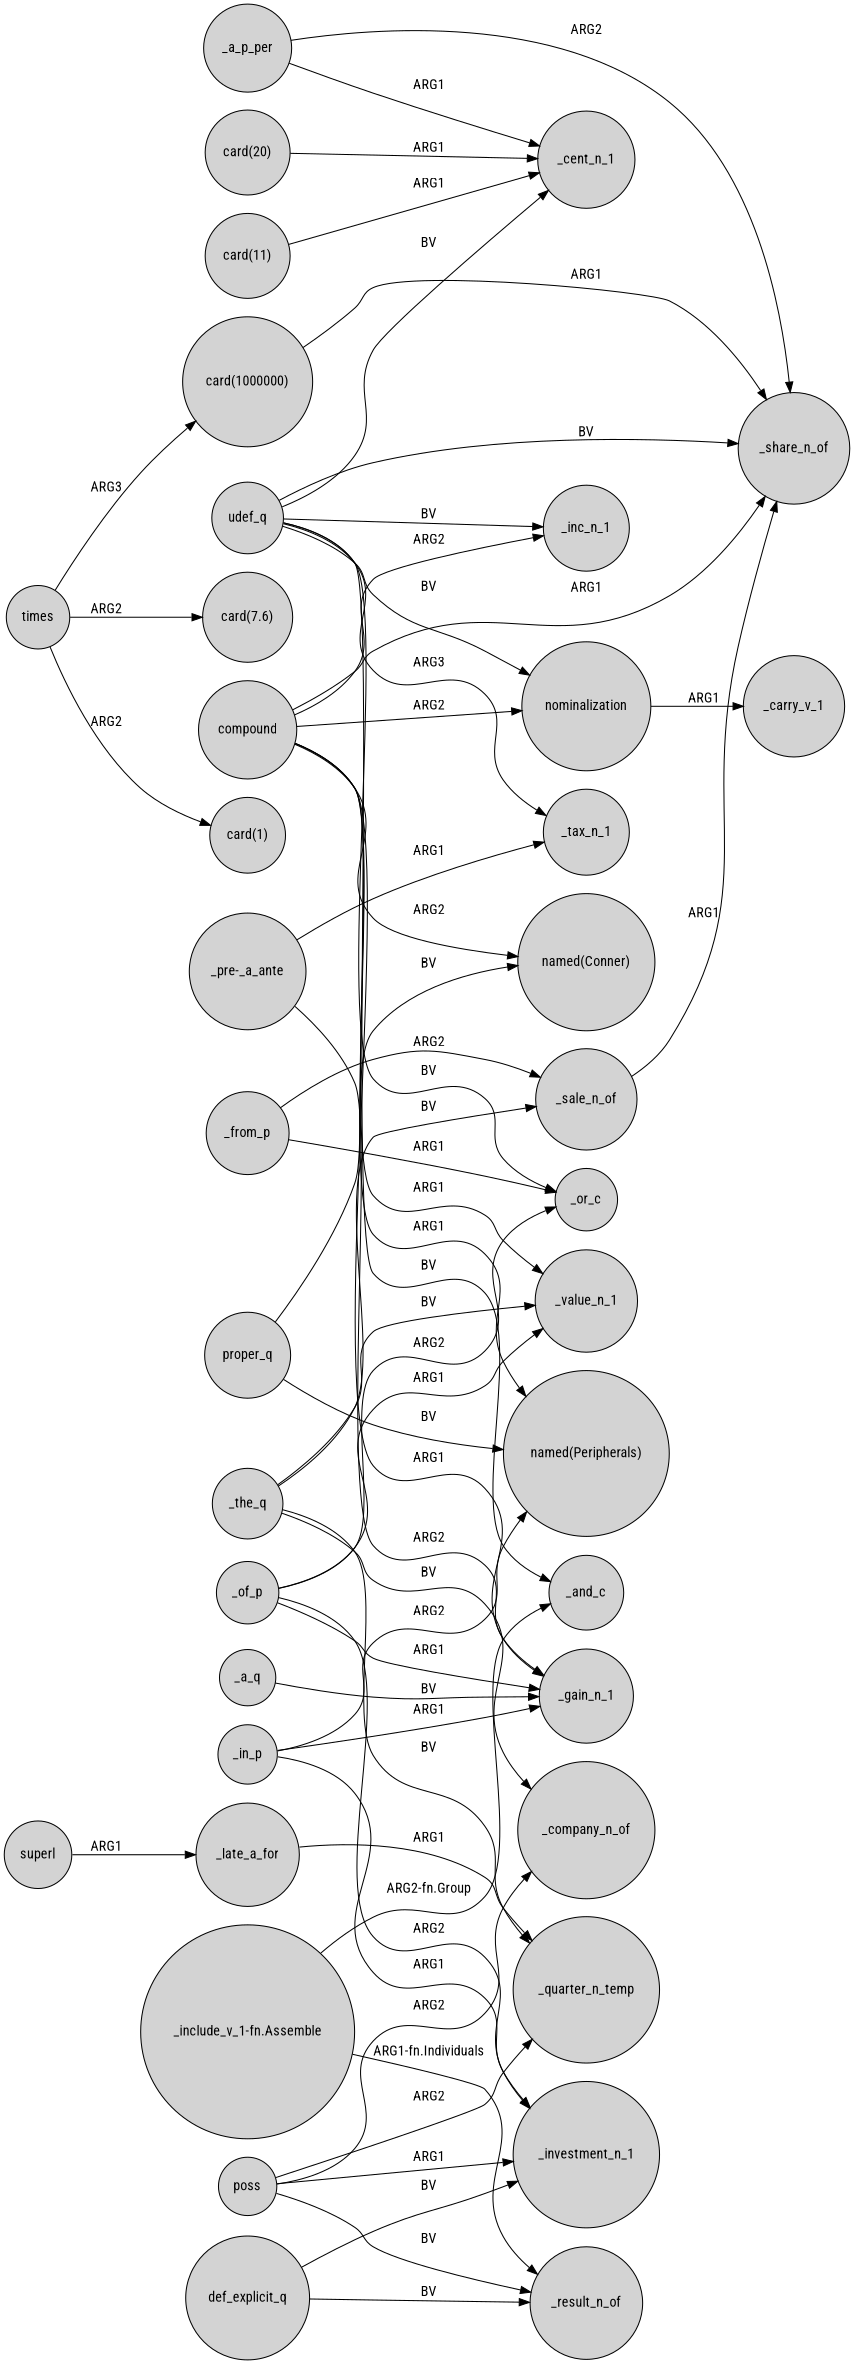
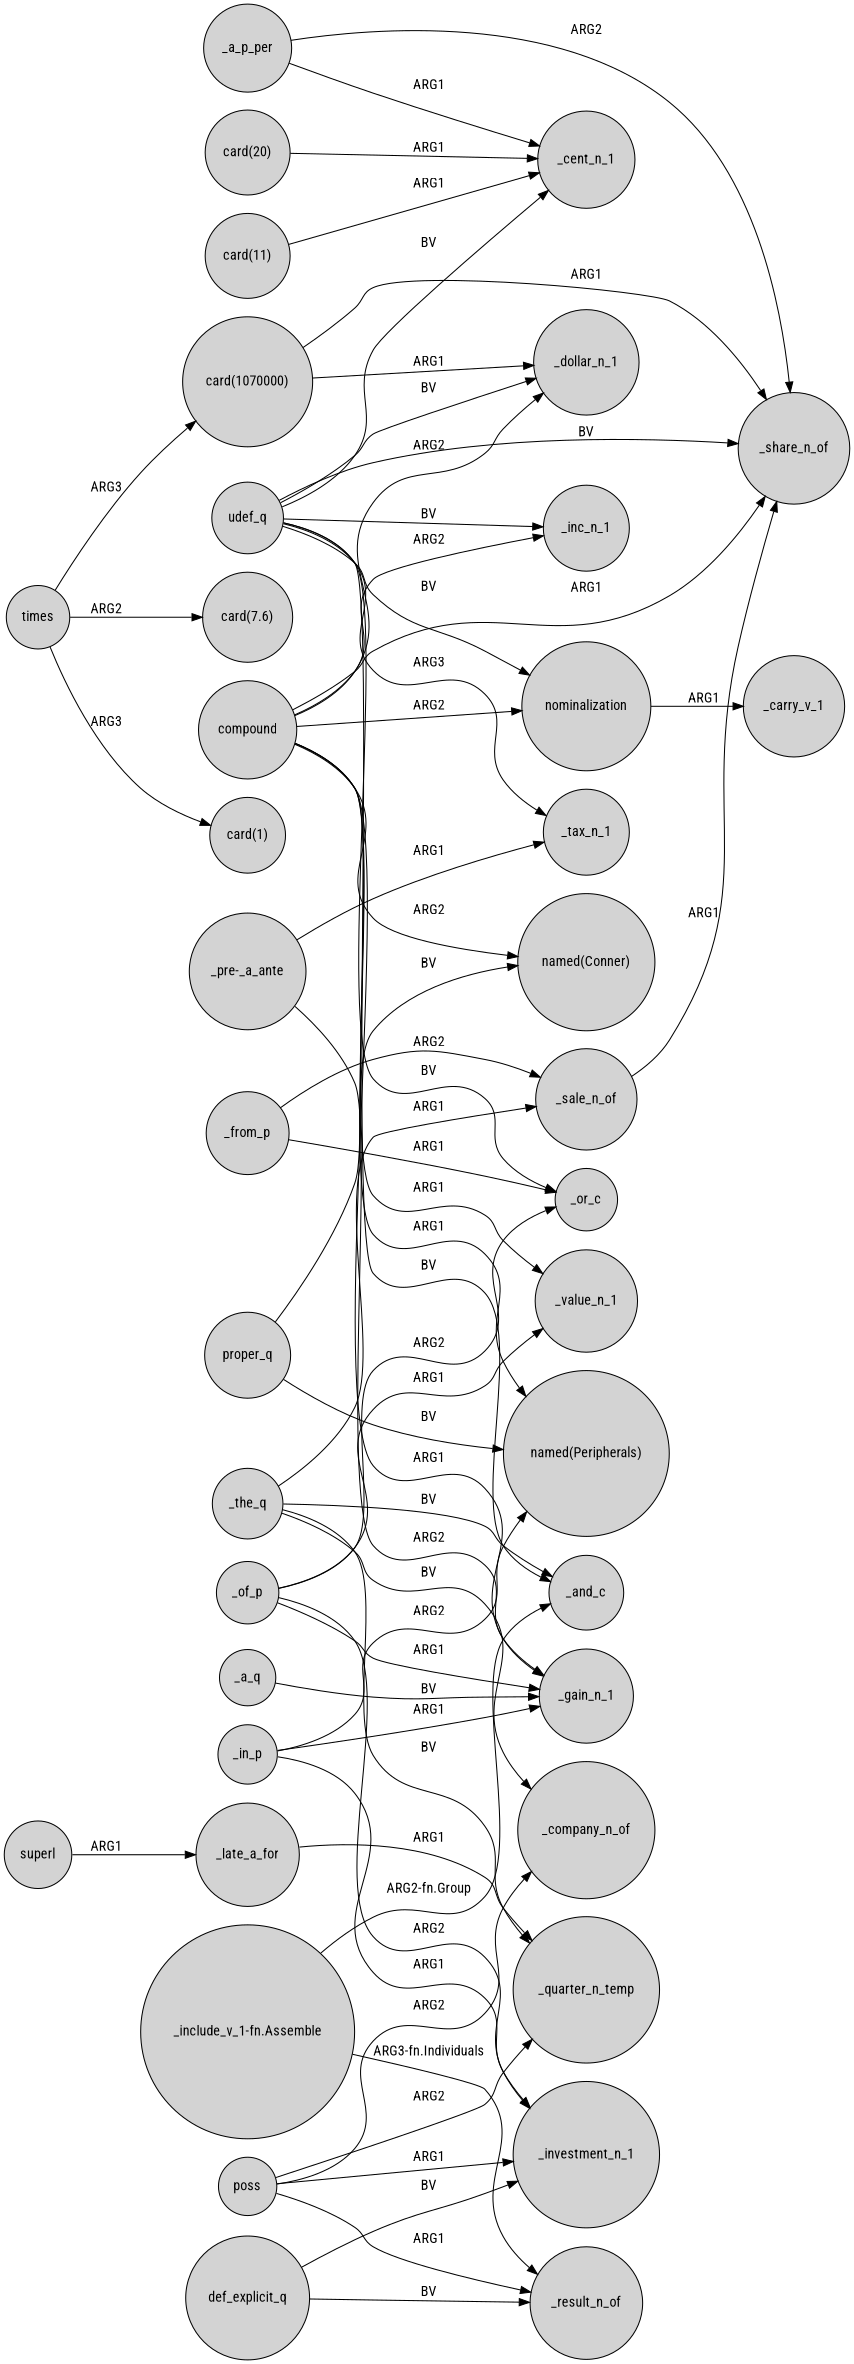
node "_dollar_n_1": added
node "card(1000000)": label "card(1000000)" -> "card(1070000)"
edge "times" -> "card(1)": label "ARG2" -> "ARG3"
edge "_the_q" -> "_sale_n_of": label "BV" -> "ARG1"
edge "_the_q" -> "_value_n_1": now "_the_q" -> "_and_c"
edge "_include_v_1-fn.Assemble" -> "_result_n_of": label "ARG1-fn.Individuals" -> "ARG3-fn.Individuals"
edge "poss" -> "_result_n_of": label "BV" -> "ARG1"
